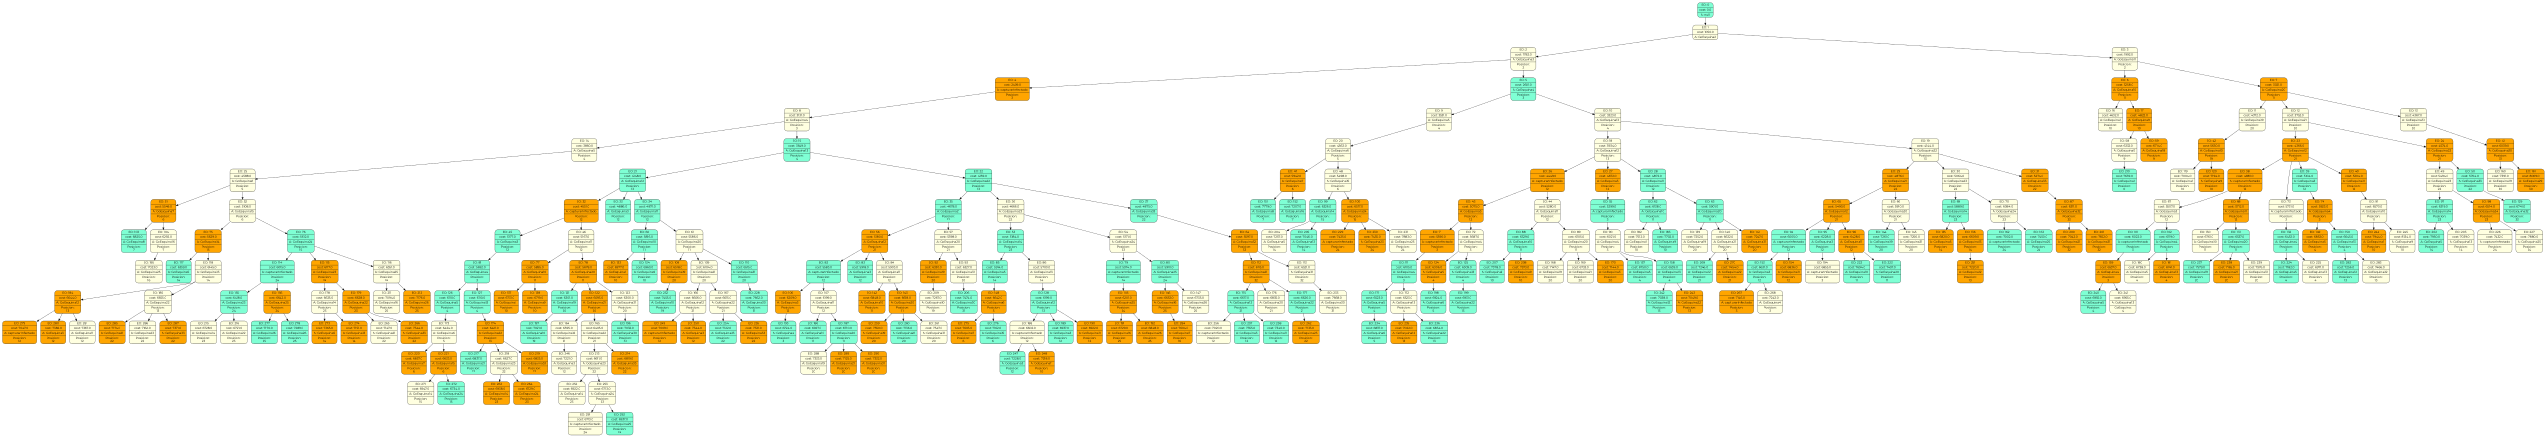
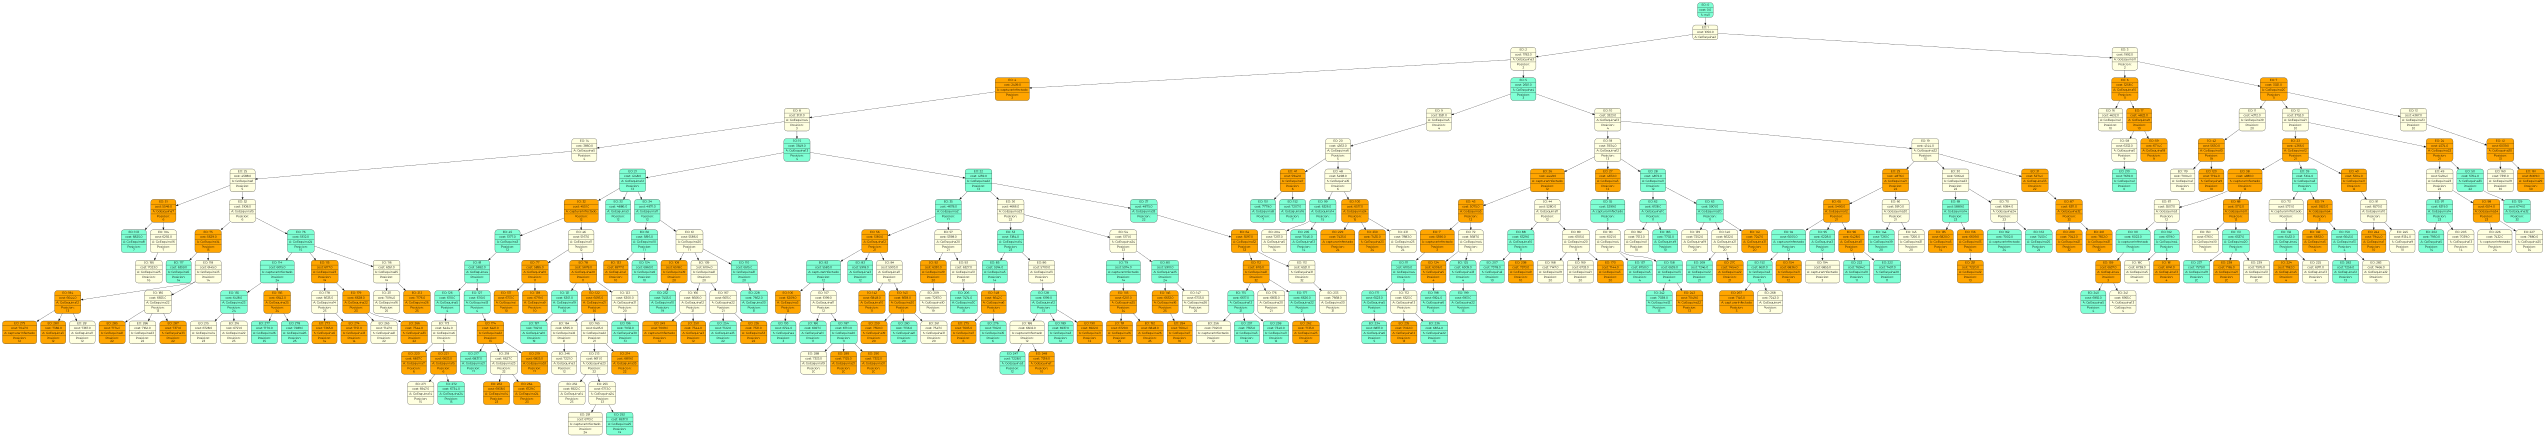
edge "EO: 23" -> "EO: 73": now "EO: 39" -> "EO: 73"
node "EO: 224": fillcolor aquamarine -> orange
